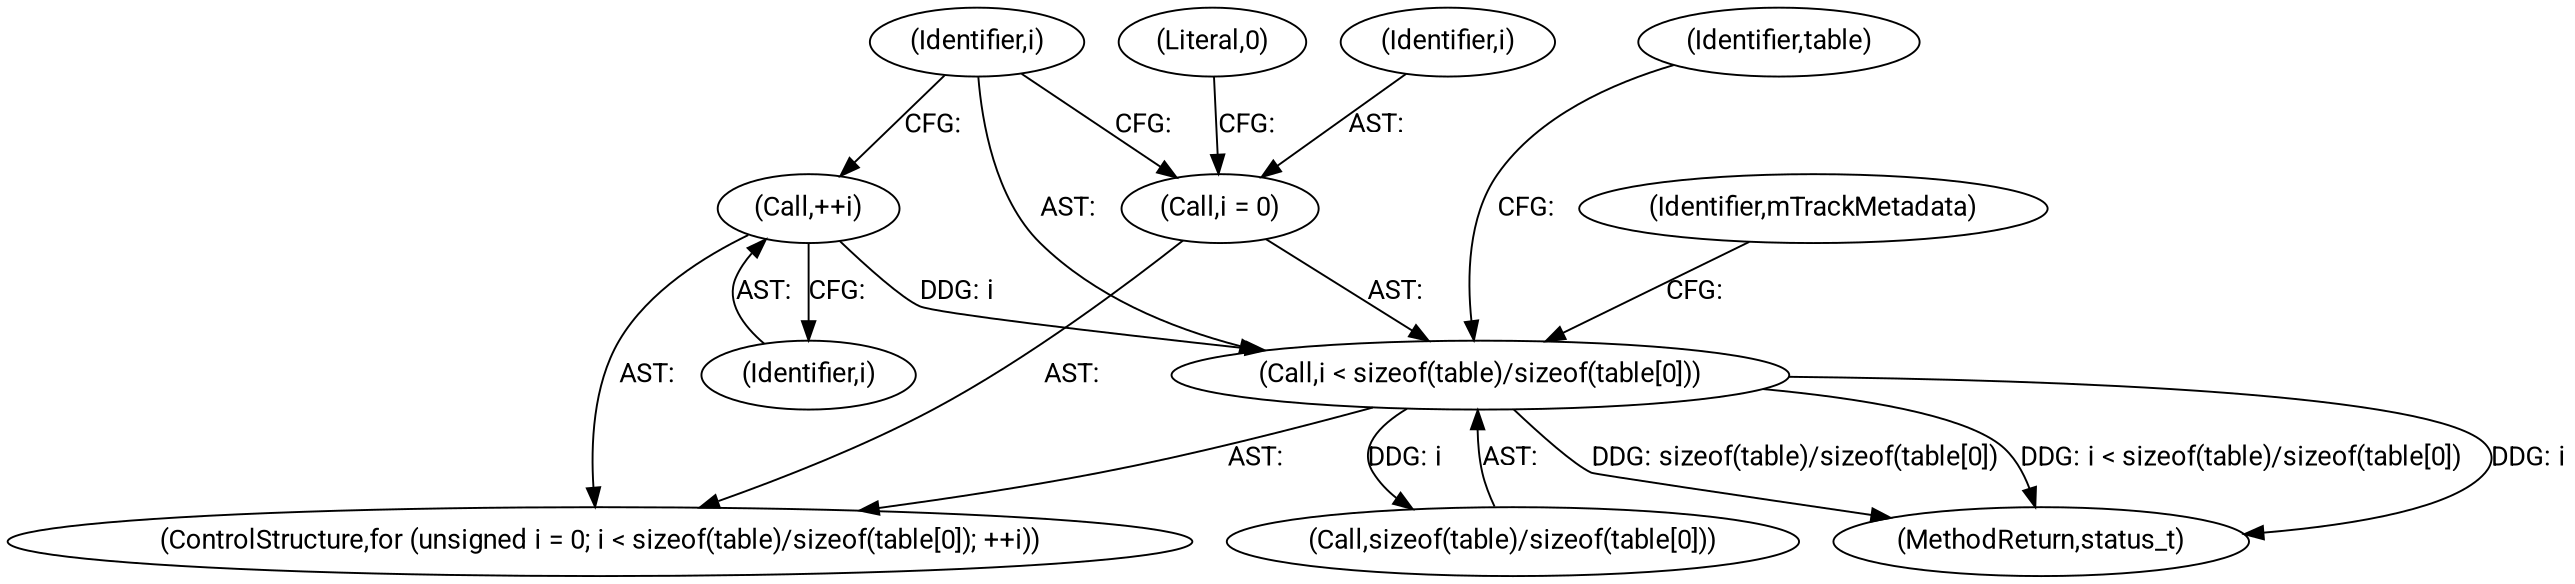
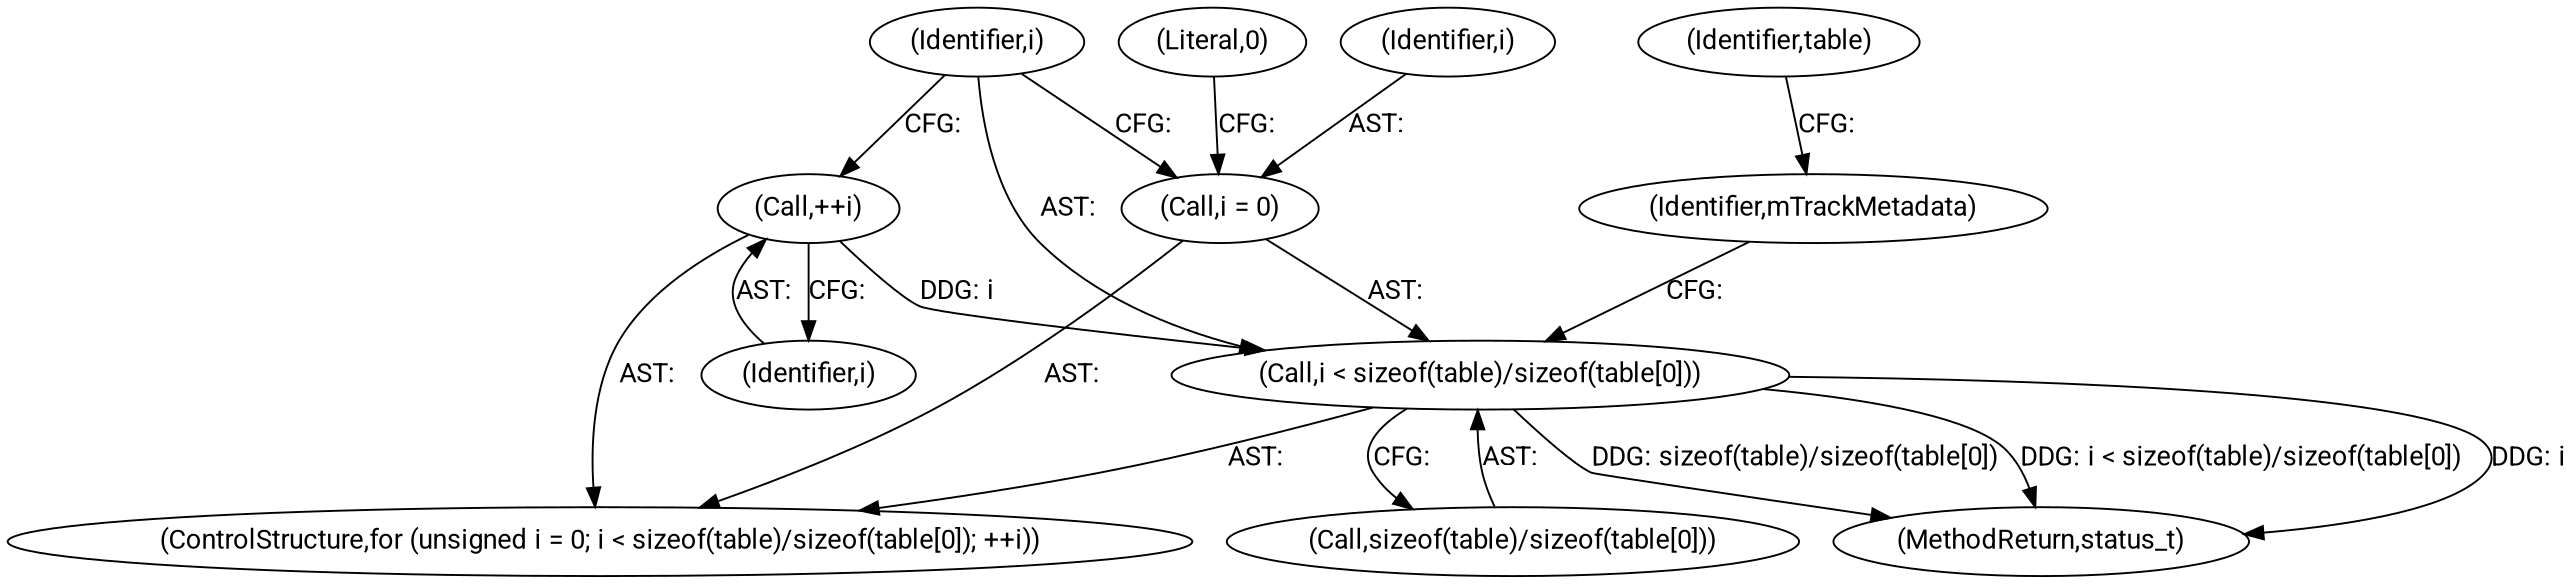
edge "(Identifier,table)" -> "(Call,i < sizeof(table)/sizeof(table[0]))": now "(Identifier,table)" -> "(Identifier,mTrackMetadata)"
edge "(Call,i < sizeof(table)/sizeof(table[0]))" -> "(Call,sizeof(table)/sizeof(table[0]))": label "DDG: i" -> "CFG: "
